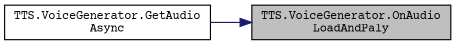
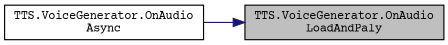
node "TTS.VoiceGenerator.GetAudio Async": label "TTS.VoiceGenerator.GetAudio Async" -> "TTS.VoiceGenerator.OnAudio Async"
